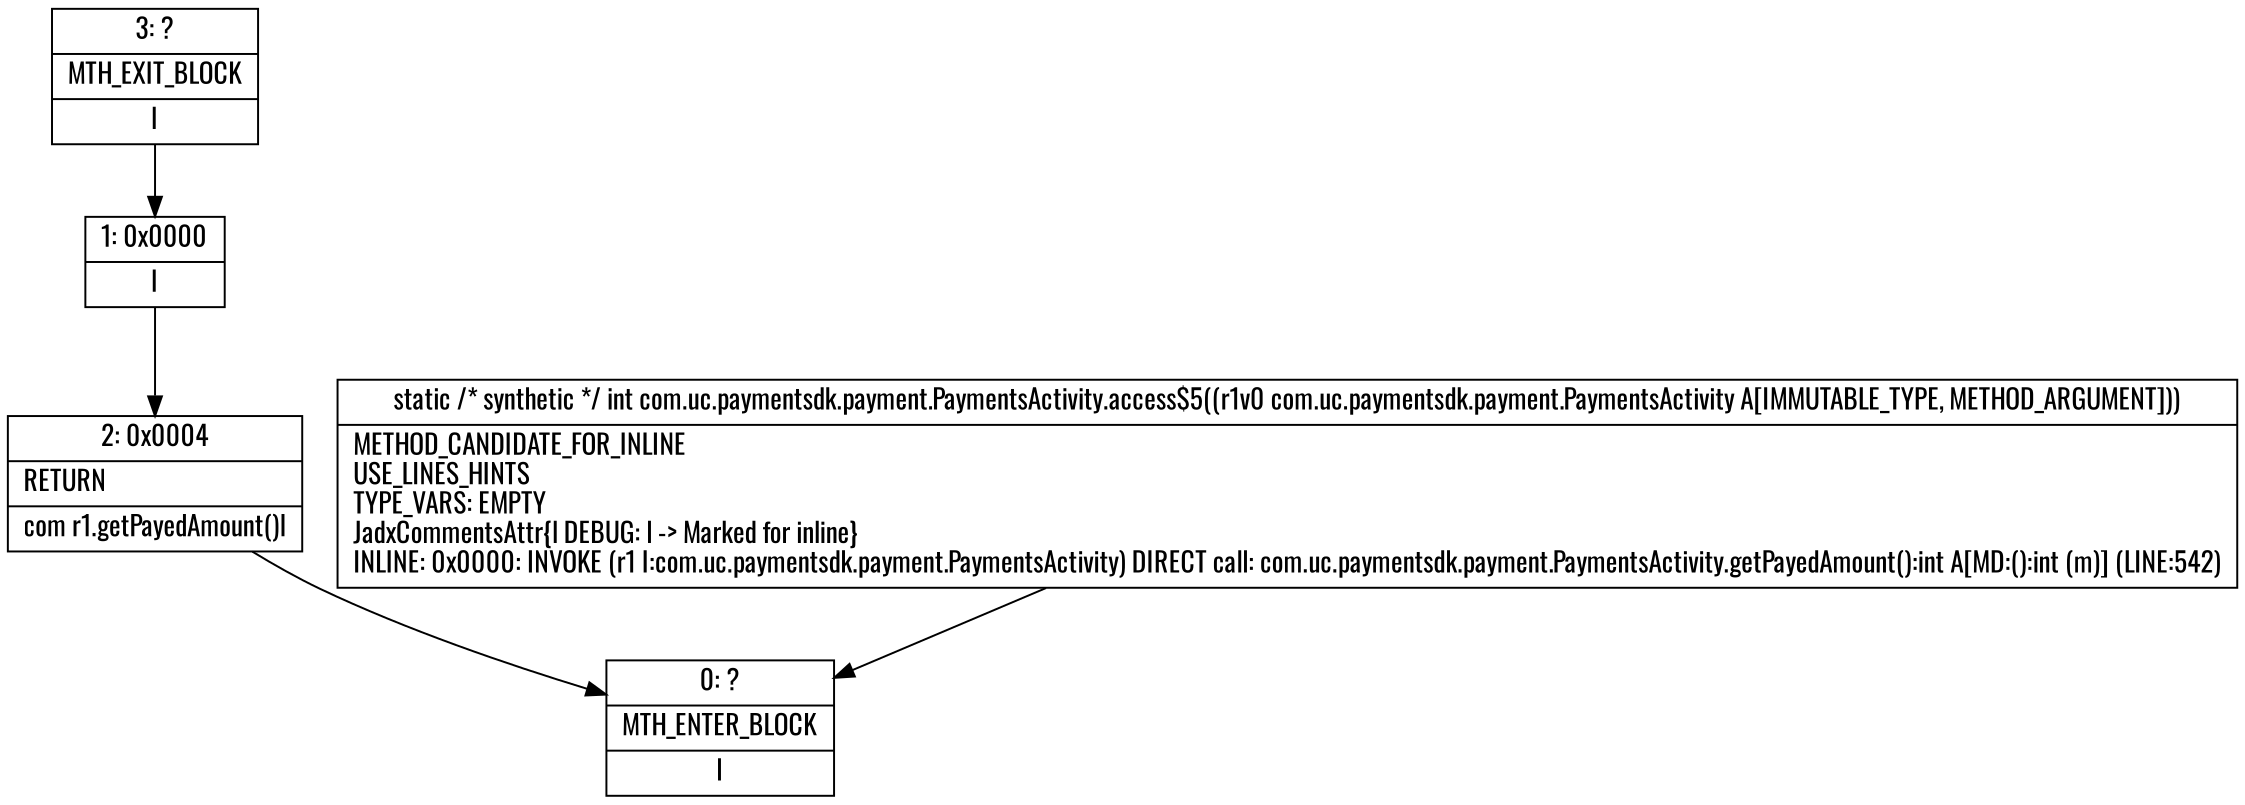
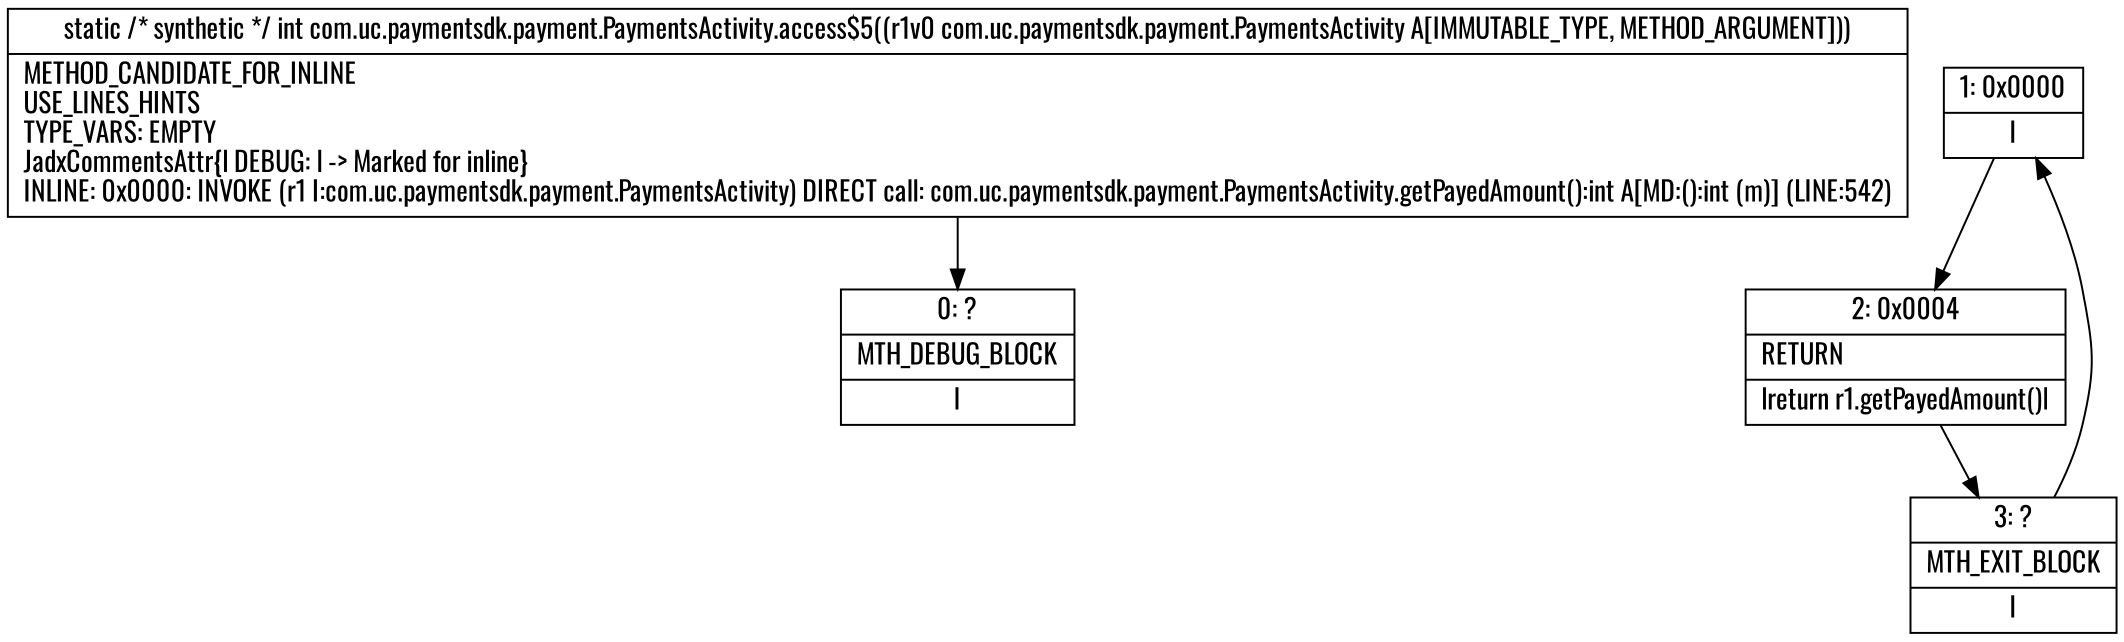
node "2: 0x0004": text "com r1.getPayedAmount()l" -> "lreturn r1.getPayedAmount()l"
edge "2: 0x0004" -> "0: ?": now "2: 0x0004" -> "3: ?"
node "0: ?": text "MTH_ENTER_BLOCK" -> "MTH_DEBUG_BLOCK"
